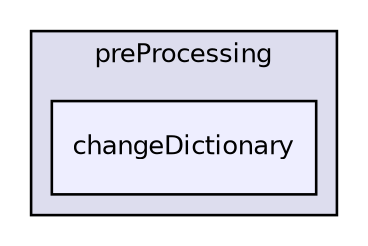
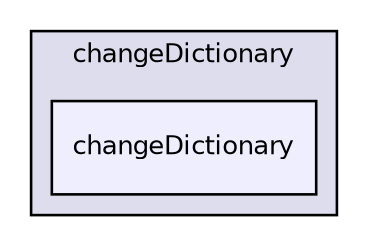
cluster "preProcessing": label "preProcessing" -> "changeDictionary"
